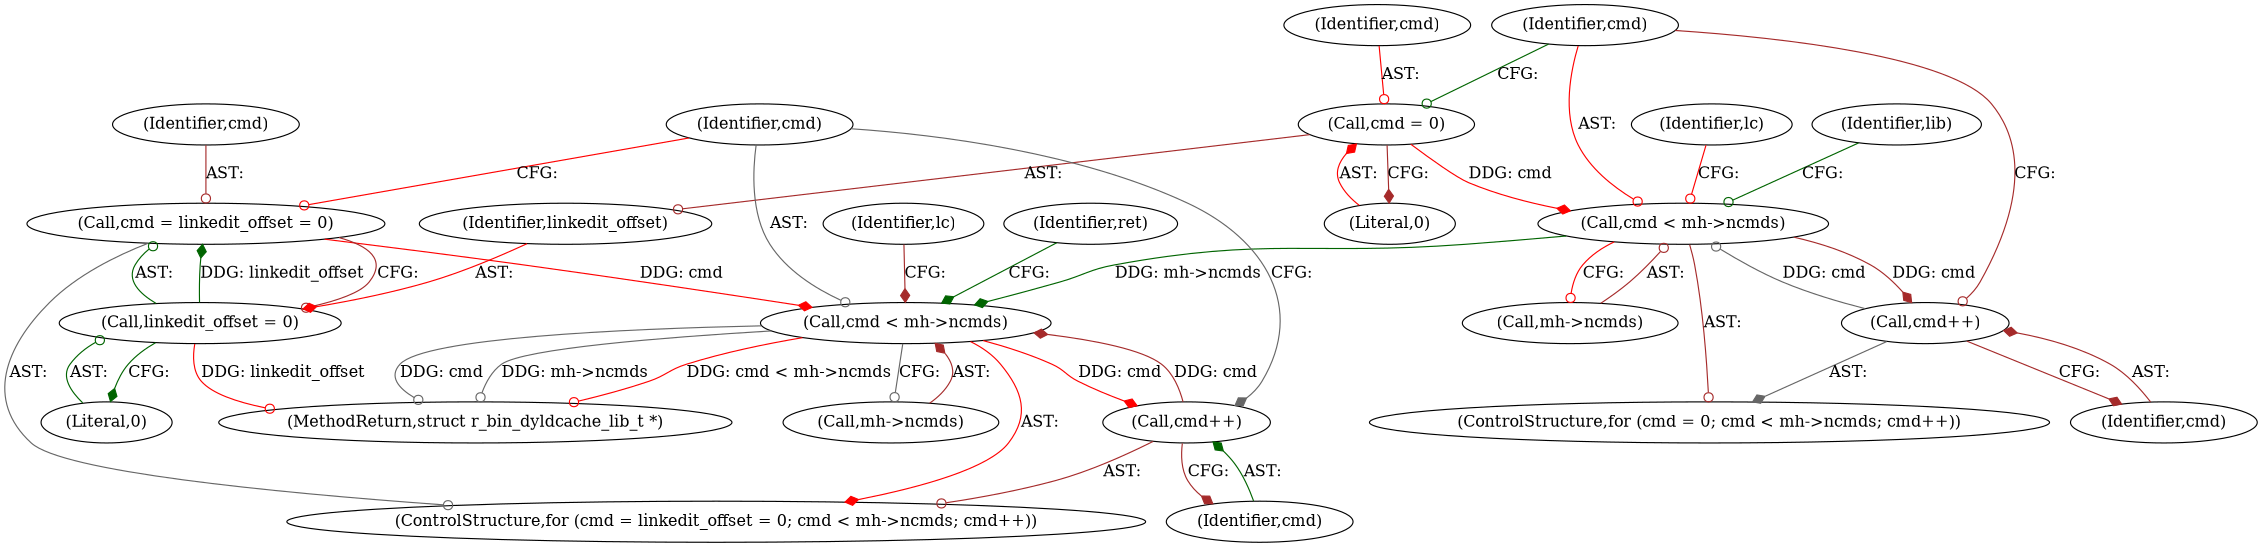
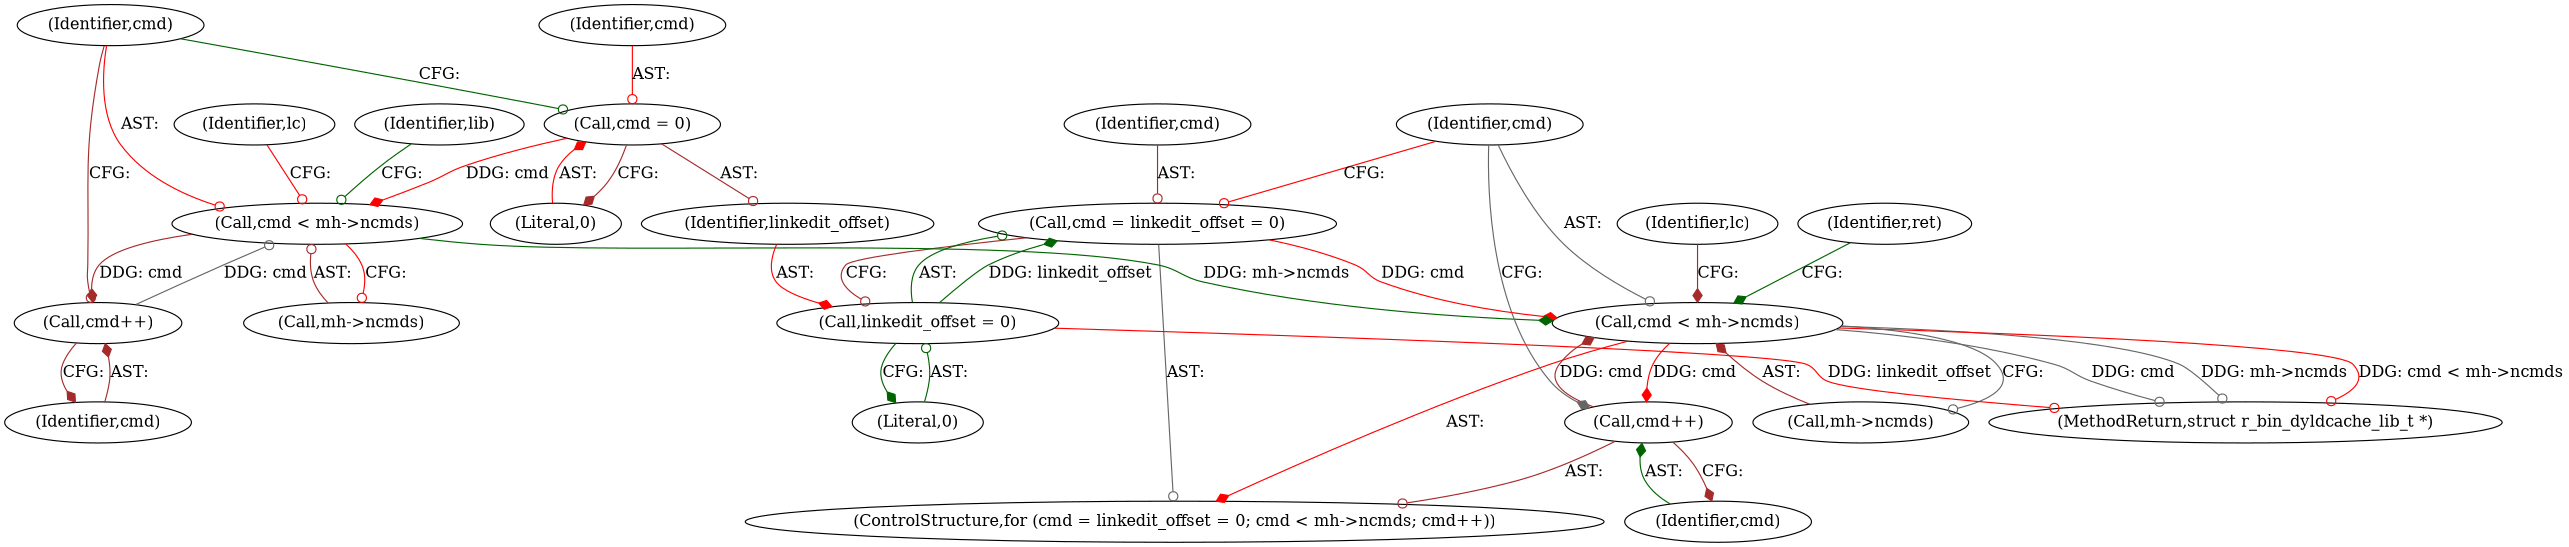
node "(ControlStructure,for (cmd = 0; cmd < mh->ncmds; cmd++))": removed
